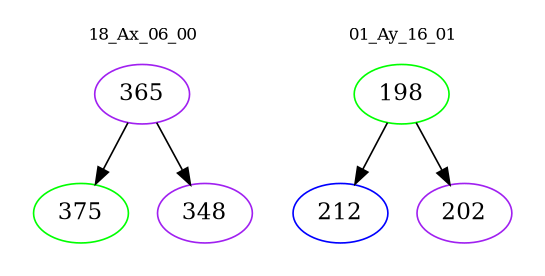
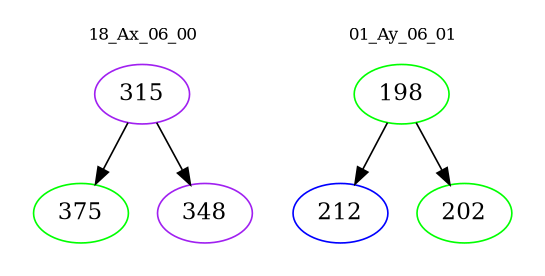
cluster "01_Ay_16_01": label "01_Ay_16_01" -> "01_Ay_06_01"
node "365": label "365" -> "315"
node "202": color purple -> green
